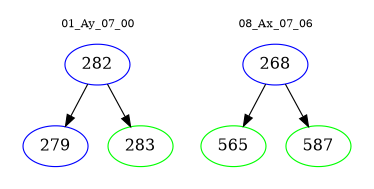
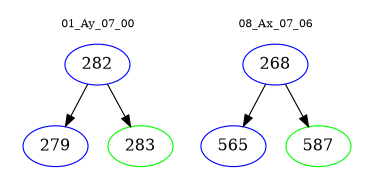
node "565": color green -> blue
